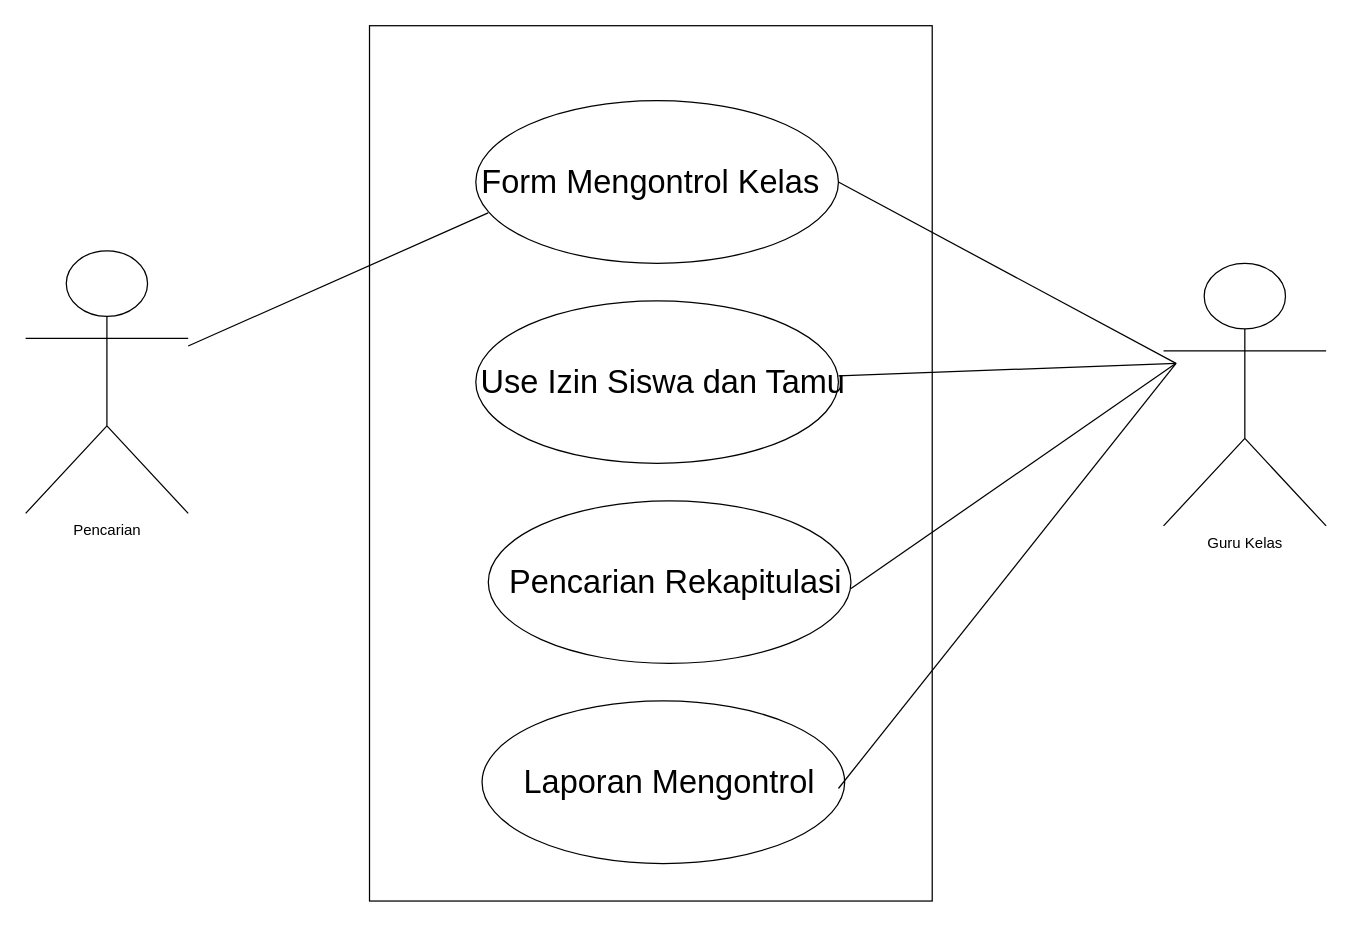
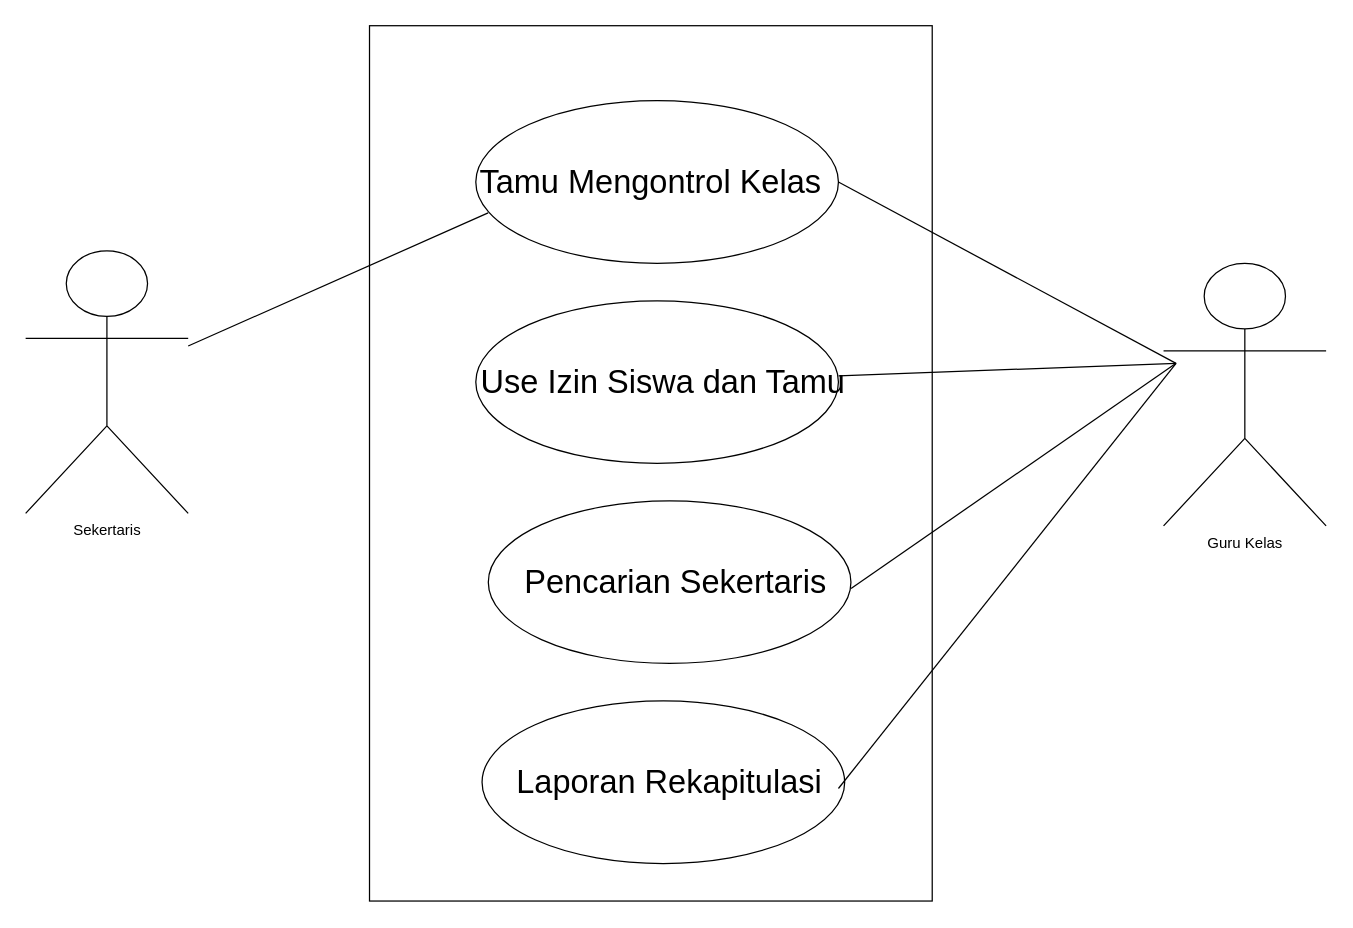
node "Form Mengontrol Kelas": label "Form Mengontrol Kelas" -> "Tamu Mengontrol Kelas"
node "Pencarian": label "Pencarian" -> "Sekertaris"
node "Pencarian Rekapitulasi": label "Pencarian Rekapitulasi" -> "Pencarian Sekertaris"
node "Laporan Mengontrol": label "Laporan Mengontrol" -> "Laporan Rekapitulasi"
